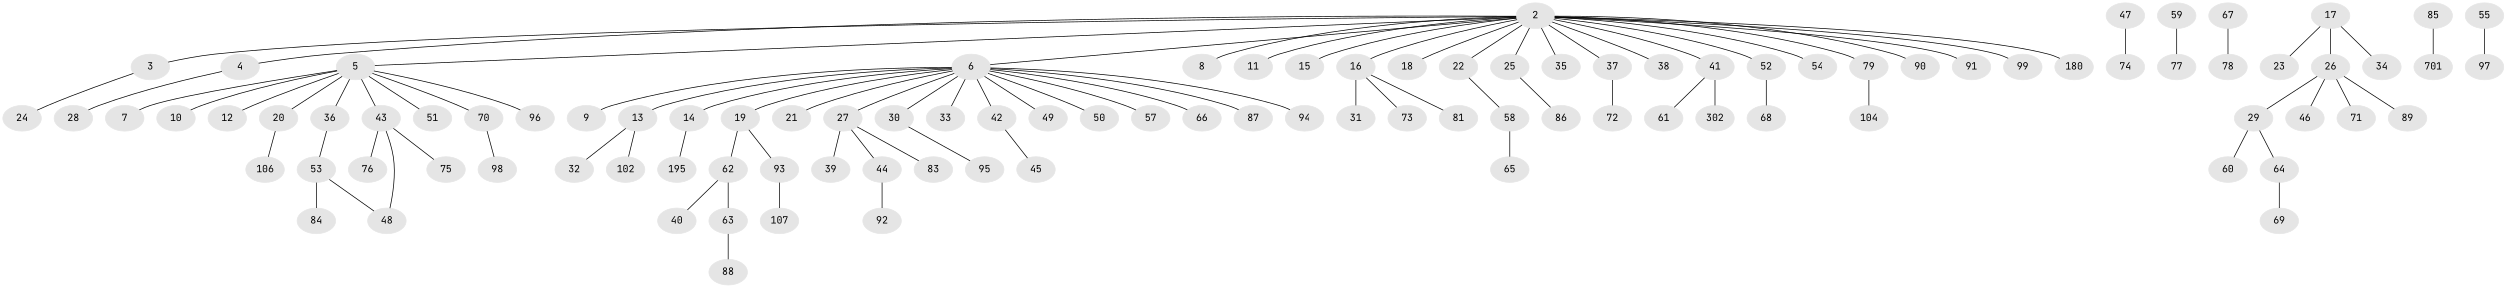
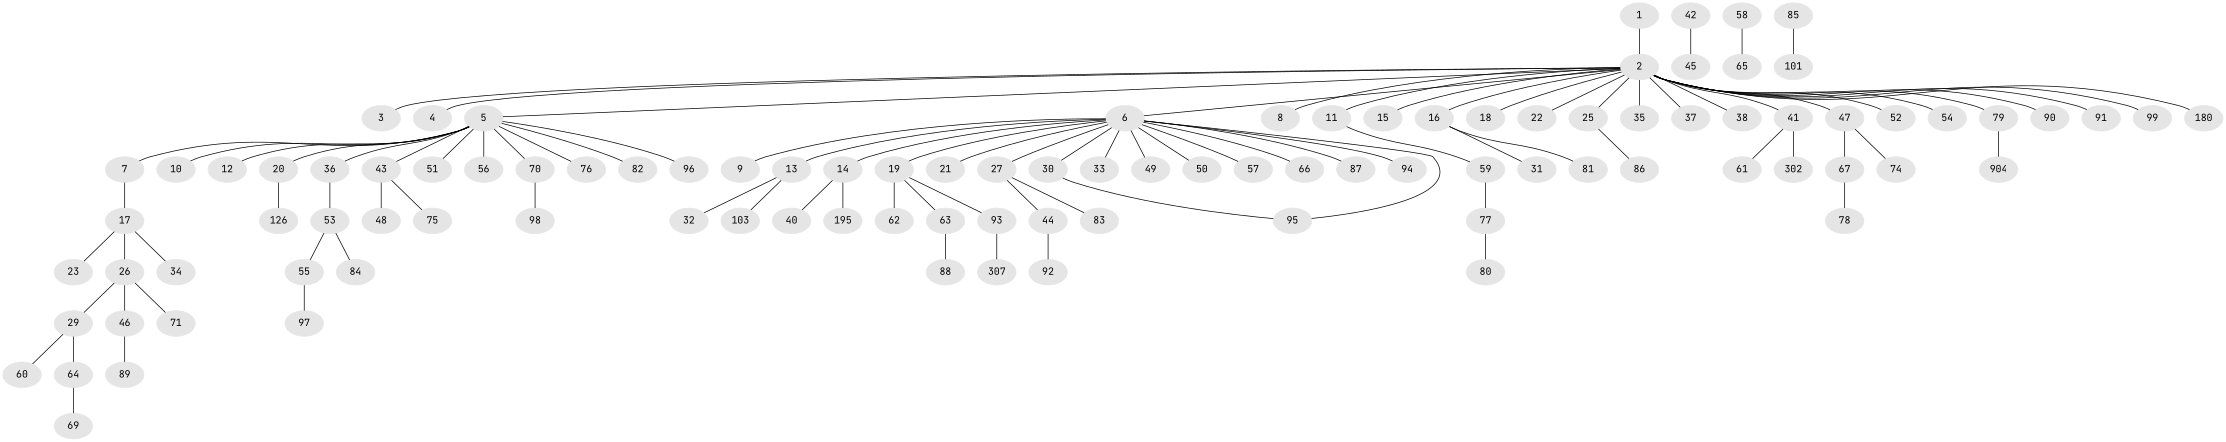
node "1": added
node "701": label "701" -> "101"
edge "6" -- "42": now "6" -- "95"
edge "22" -- "58": removed
edge "2" -- "47": added
edge "26" -- "89": now "46" -- "89"
node "24": removed
node "28": removed
node "73": removed
node "72": removed
node "68": removed
node "104": label "104" -> "904"
edge "43" -- "76": now "5" -- "76"
edge "47" -- "67": added
edge "11" -- "59": added
node "106": label "106" -> "126"
node "56": added
node "102": label "102" -> "103"
node "82": added
node "39": removed
edge "7" -- "17": added
edge "53" -- "48": now "53" -- "55"
edge "62" -- "40": now "14" -- "40"
edge "62" -- "63": now "19" -- "63"
node "107": label "107" -> "307"
node "80": added
